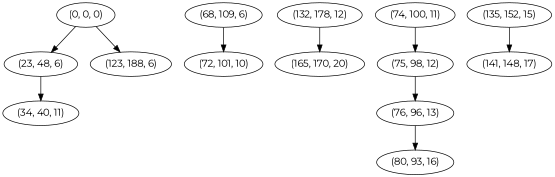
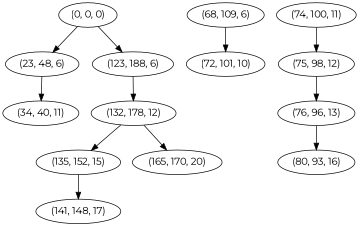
edge "(123, 188, 6)" -> "(132, 178, 12)": added
edge "(132, 178, 12)" -> "(135, 152, 15)": added
